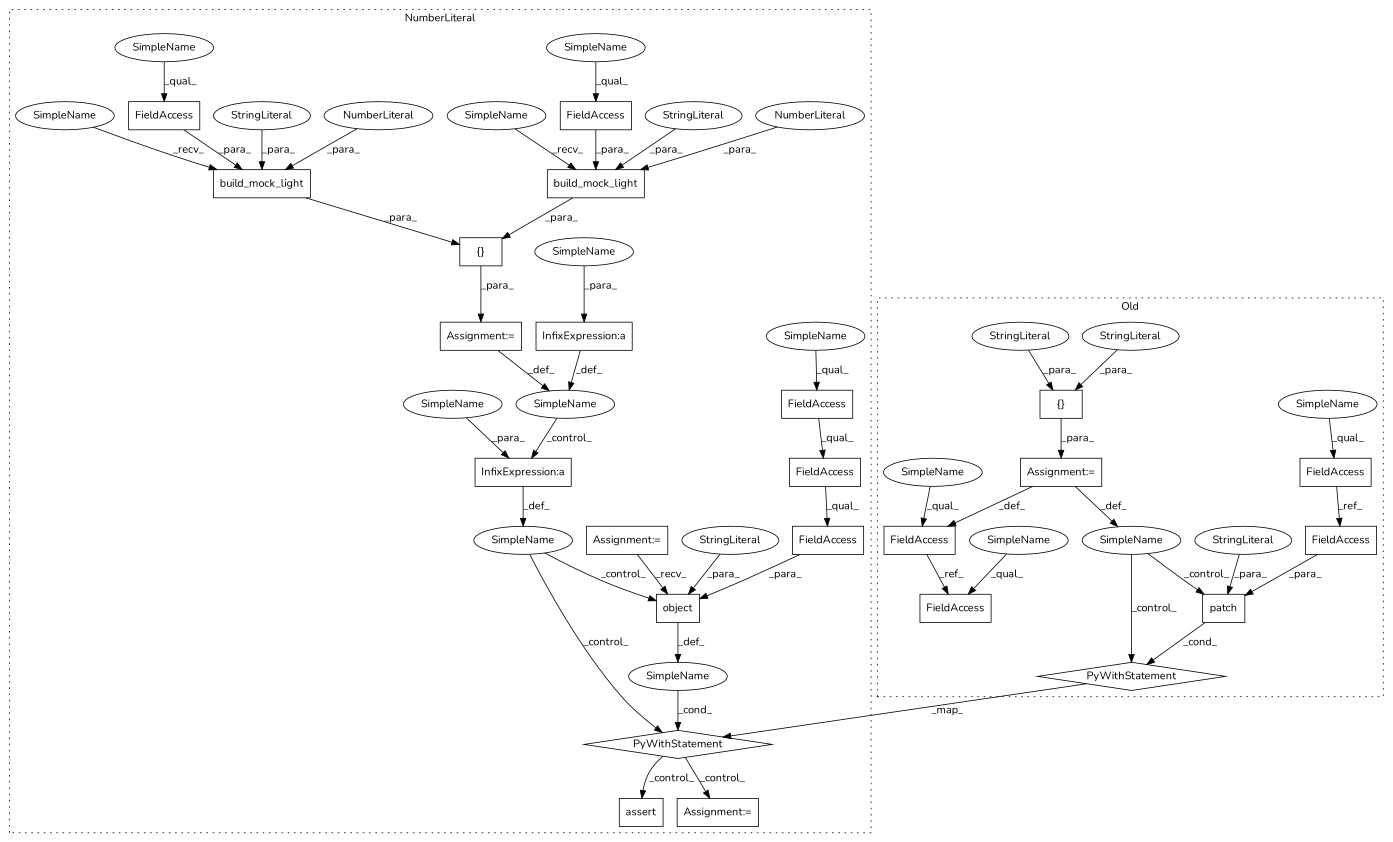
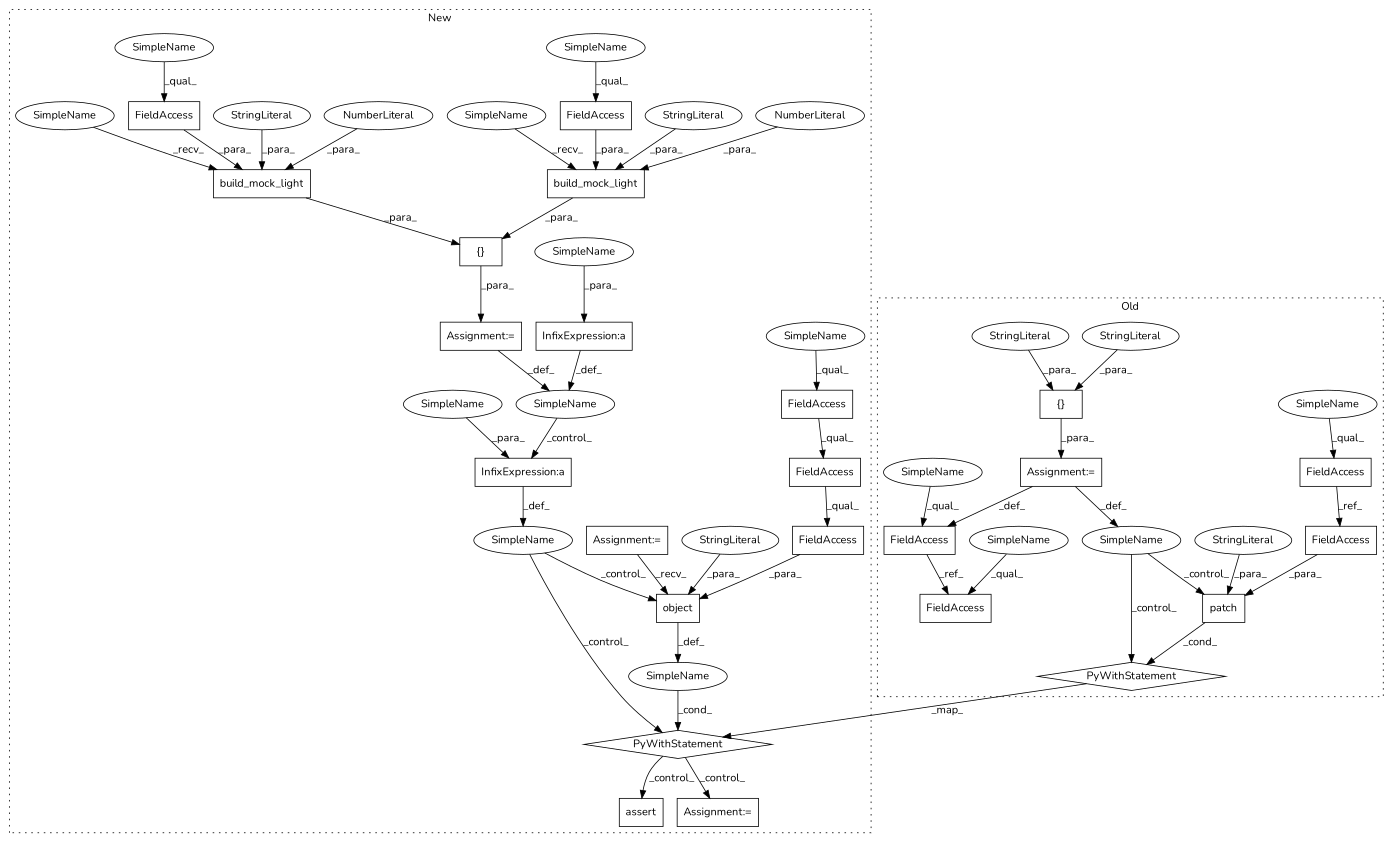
cluster "NumberLiteral": label "NumberLiteral" -> "New"
